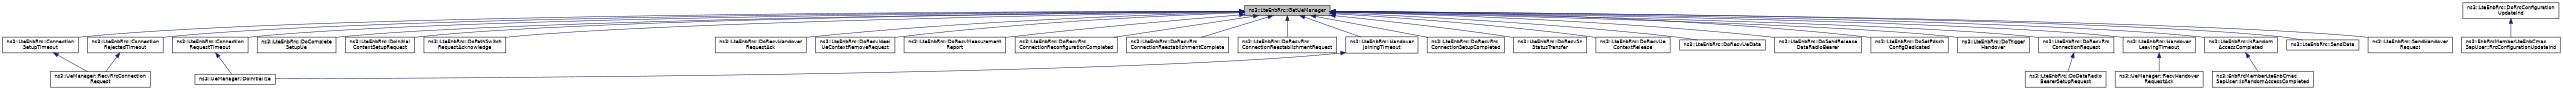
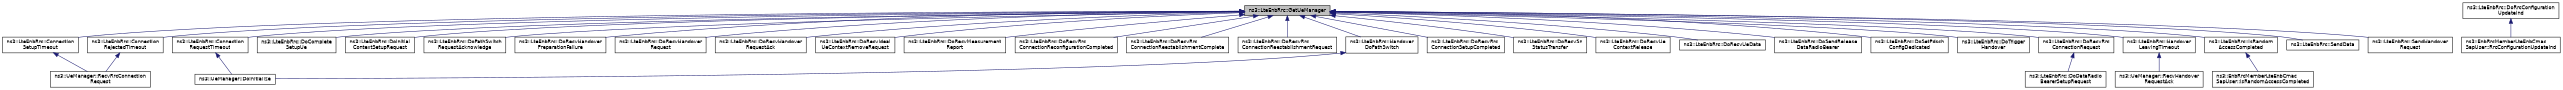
node "ns3::LteEnbRrc::DoRecvHandover PreparationFailure": added
node "ns3::LteEnbRrc::DoRecvHandover Request": added
node "ns3::LteEnbRrc::Handover JoiningTimeout": label "ns3::LteEnbRrc::Handover JoiningTimeout" -> "ns3::LteEnbRrc::Handover DoPathSwitch"
